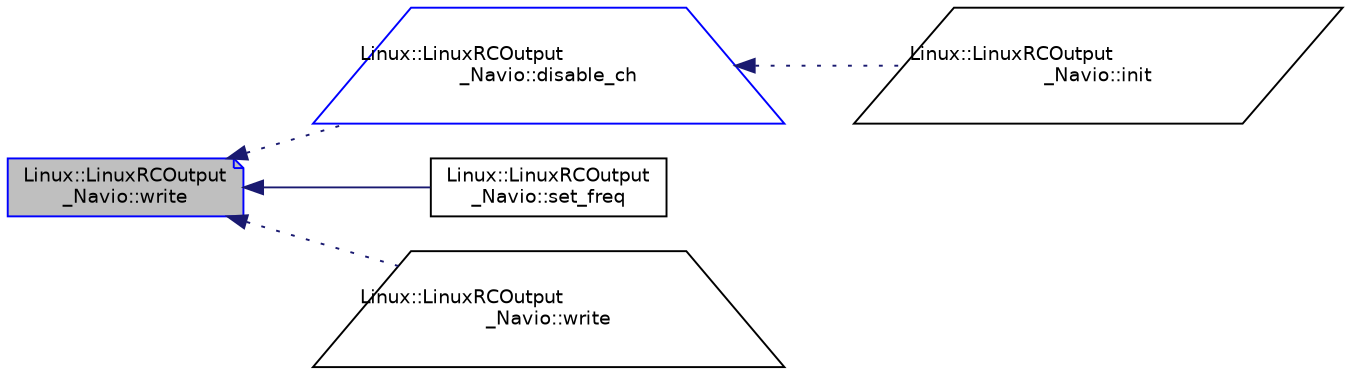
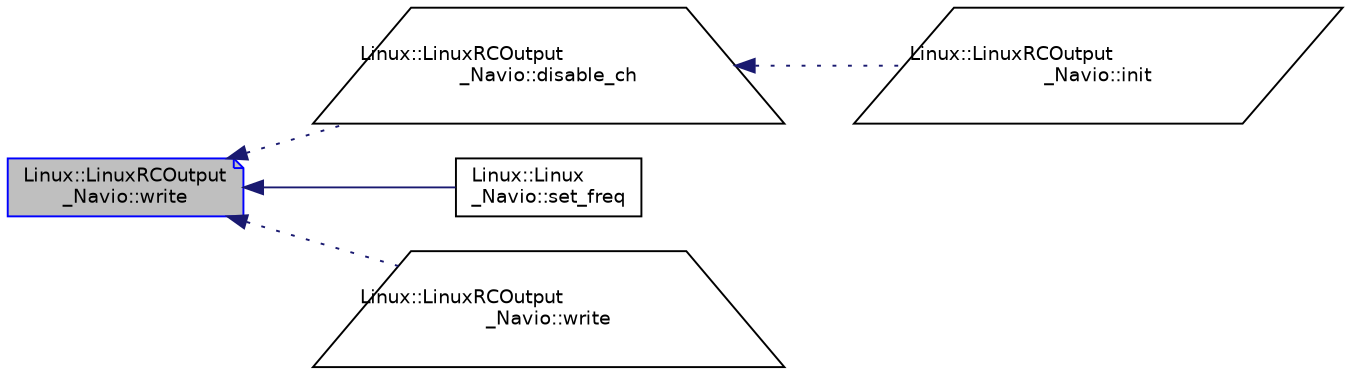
node "Linux::LinuxRCOutput _Navio::disable_ch": color blue -> black
node "Linux::LinuxRCOutput _Navio::set_freq": label "Linux::LinuxRCOutput _Navio::set_freq" -> "Linux::Linux _Navio::set_freq"
